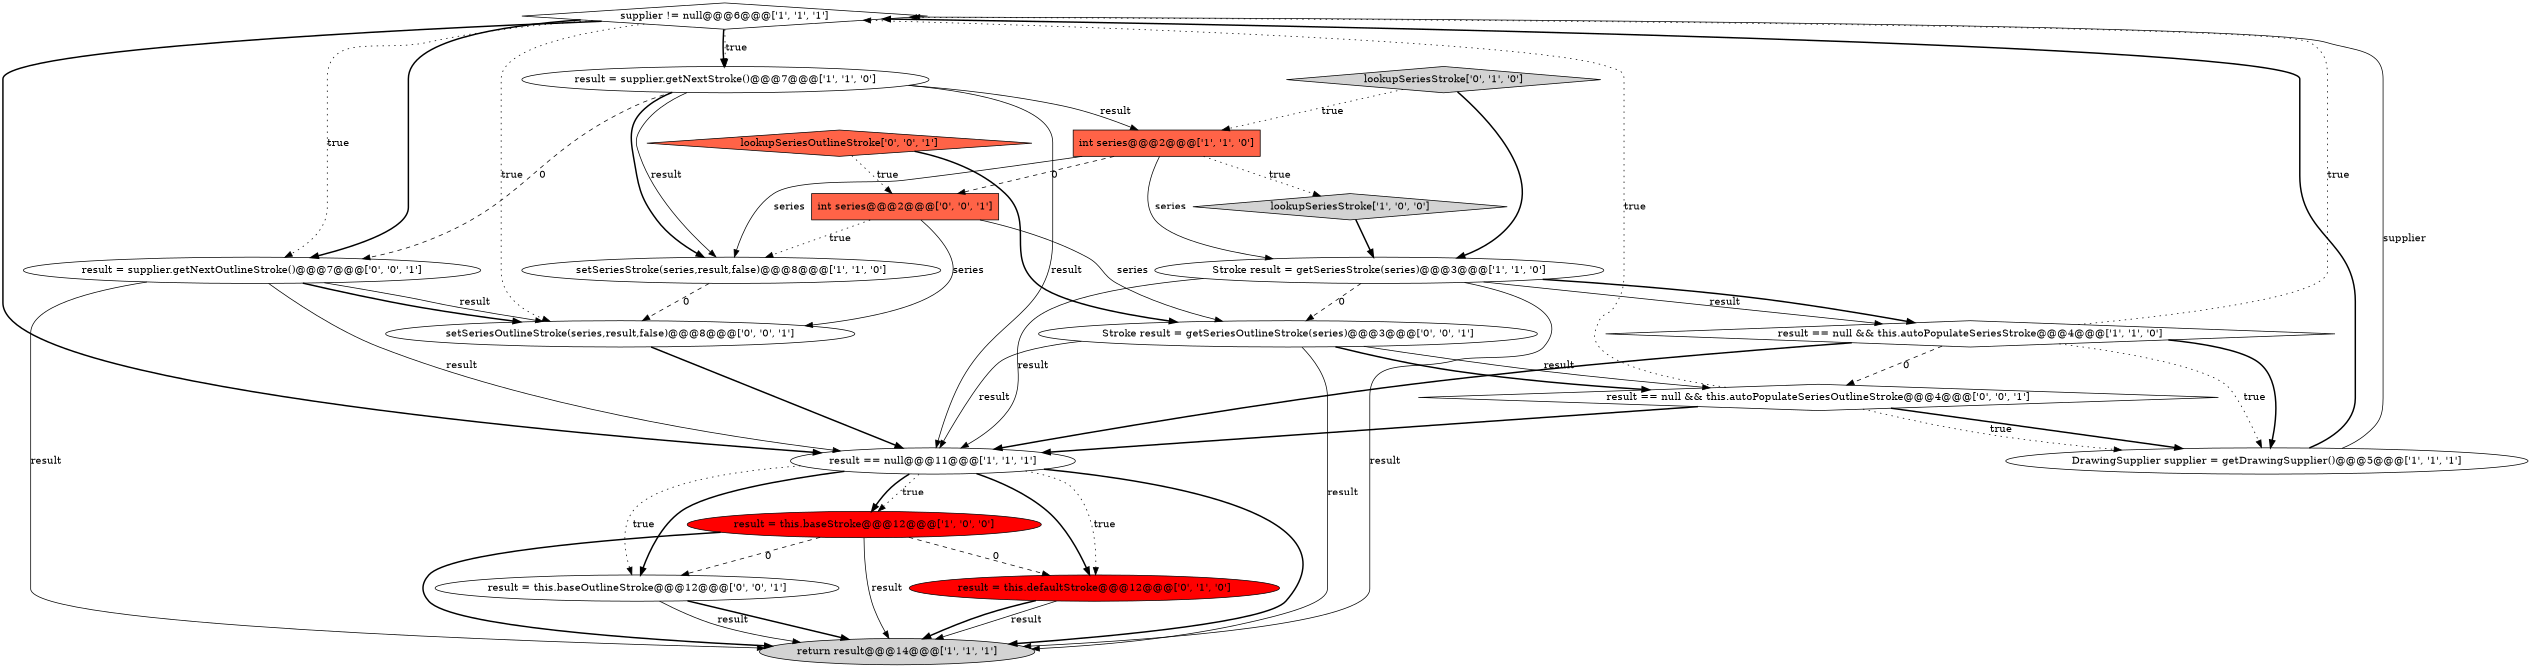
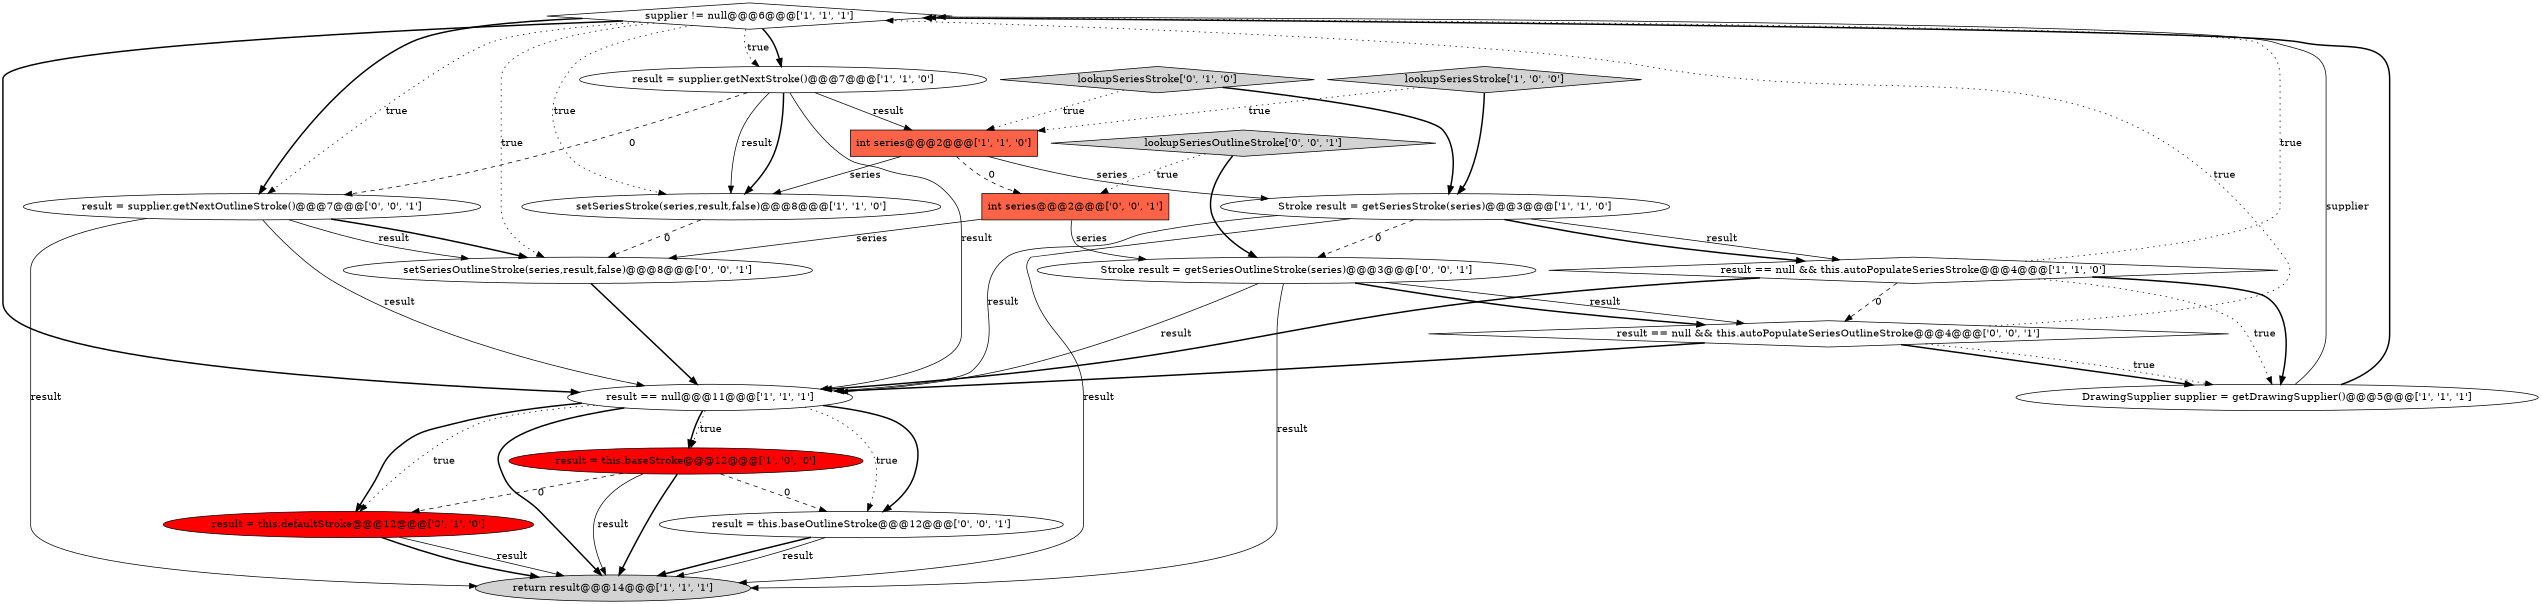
node "lookupSeriesOutlineStroke['0', '0', '1']": fillcolor tomato -> lightgray
edge "int series@@@2@@@['1', '1', '0']" -> "lookupSeriesStroke['1', '0', '0']": reversed
edge "int series@@@2@@@['0', '0', '1']" -> "setSeriesStroke(series,result,false)@@@8@@@['1', '1', '0']": now "supplier != null@@@6@@@['1', '1', '1']" -> "setSeriesStroke(series,result,false)@@@8@@@['1', '1', '0']"
